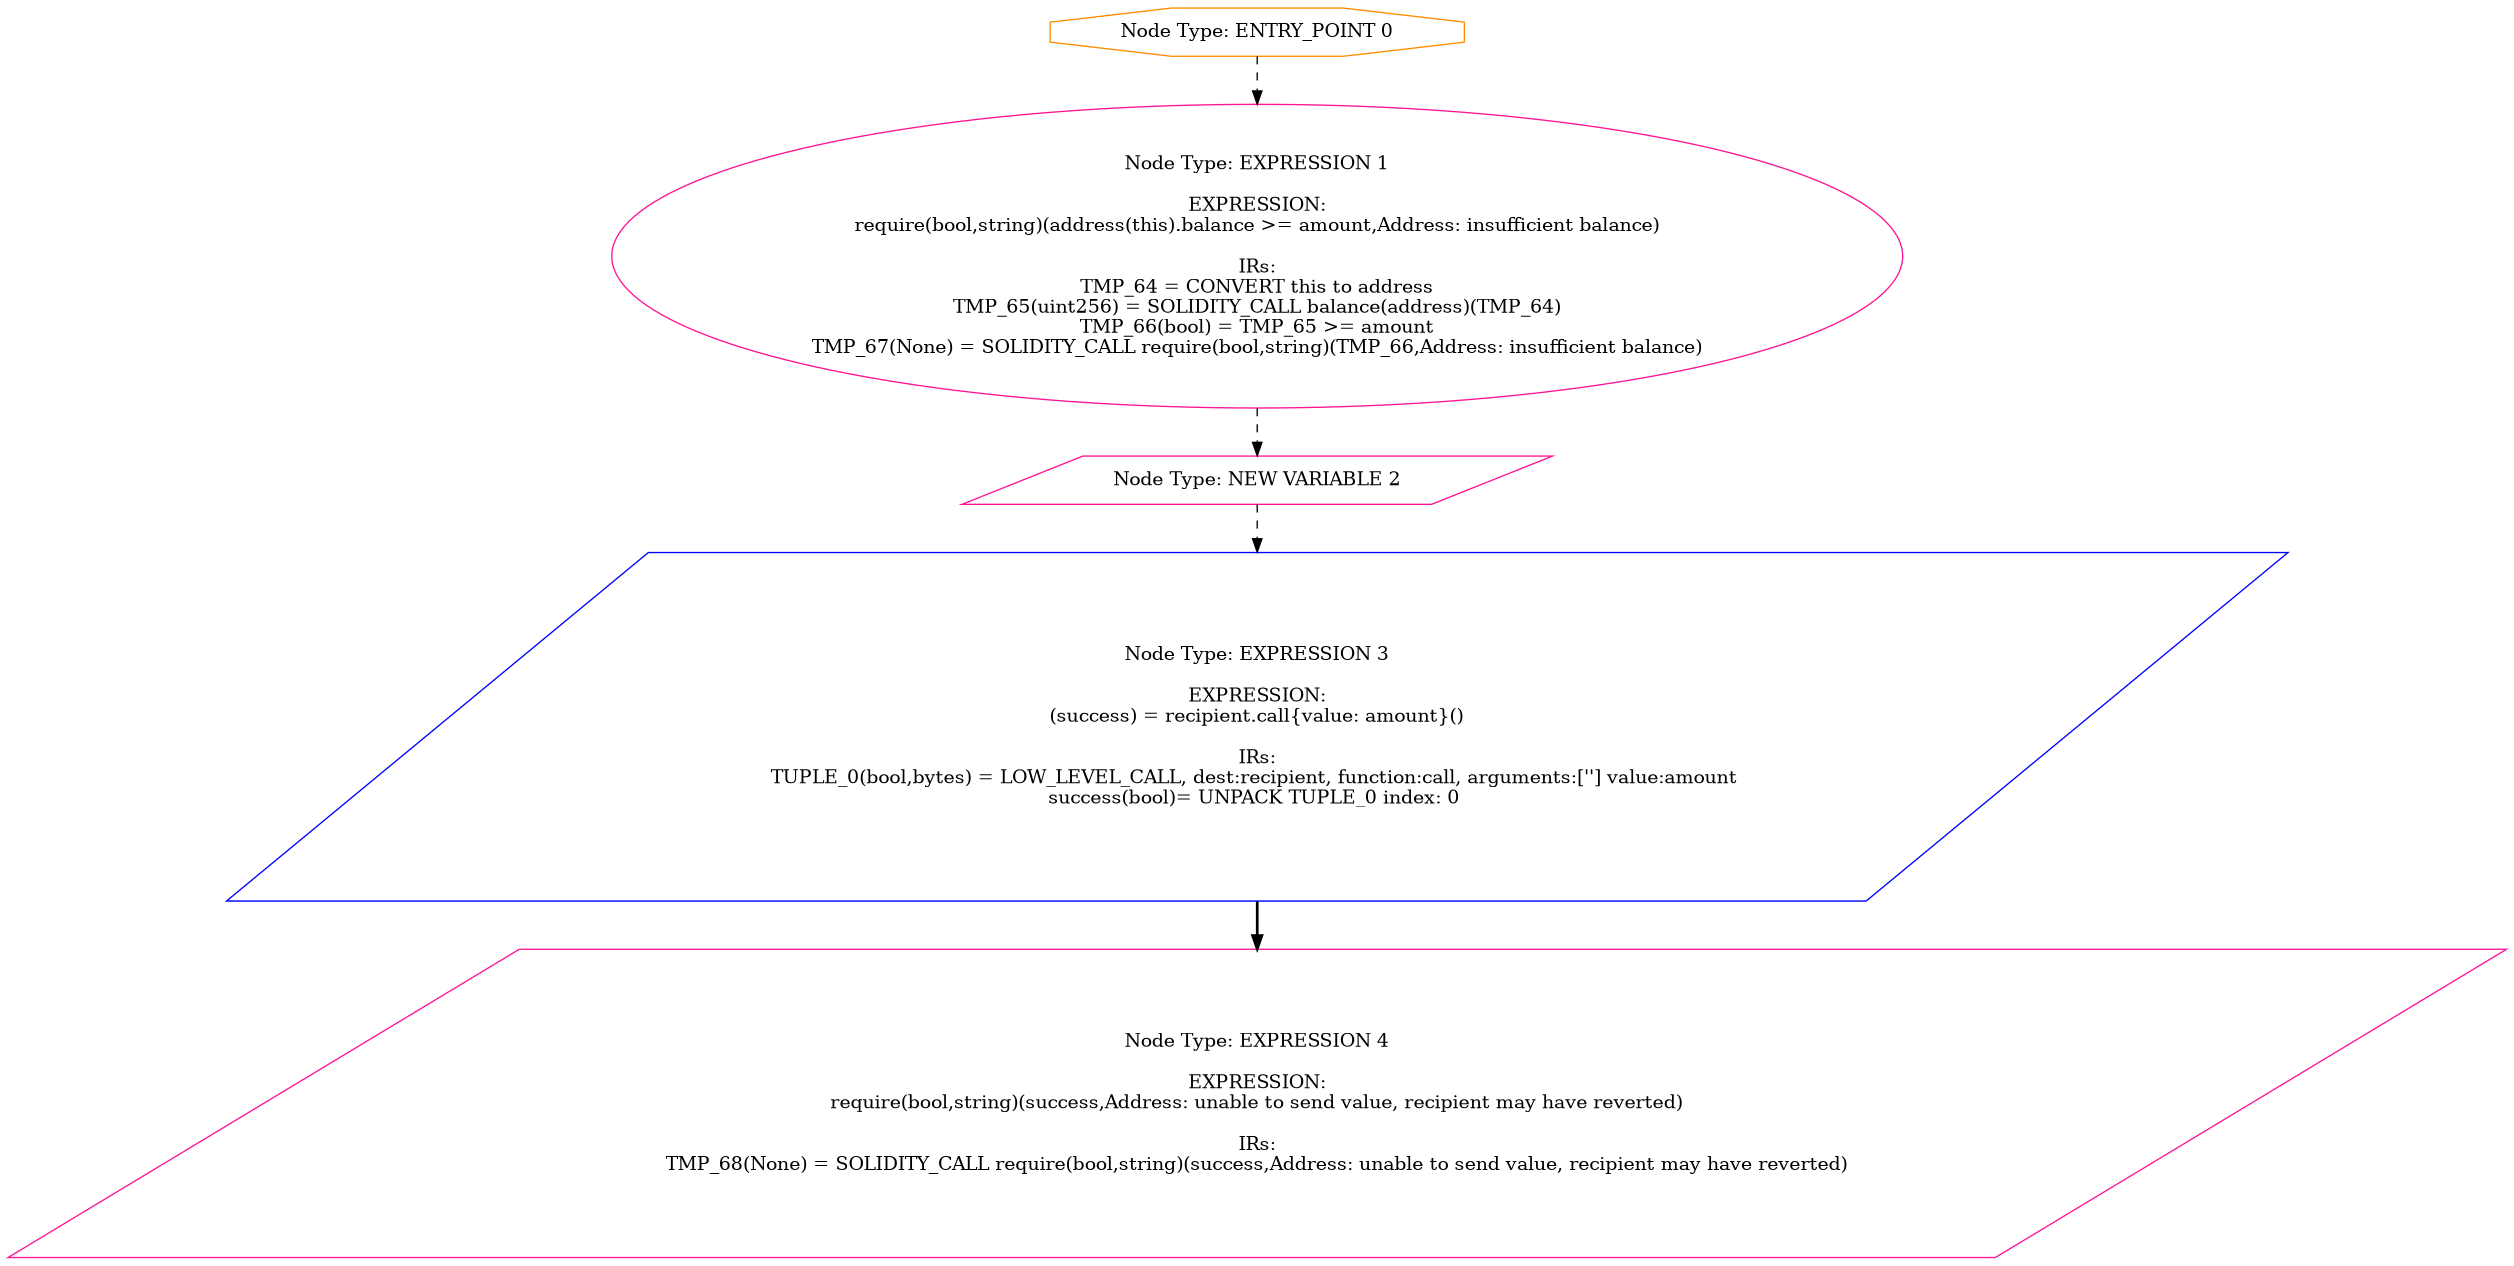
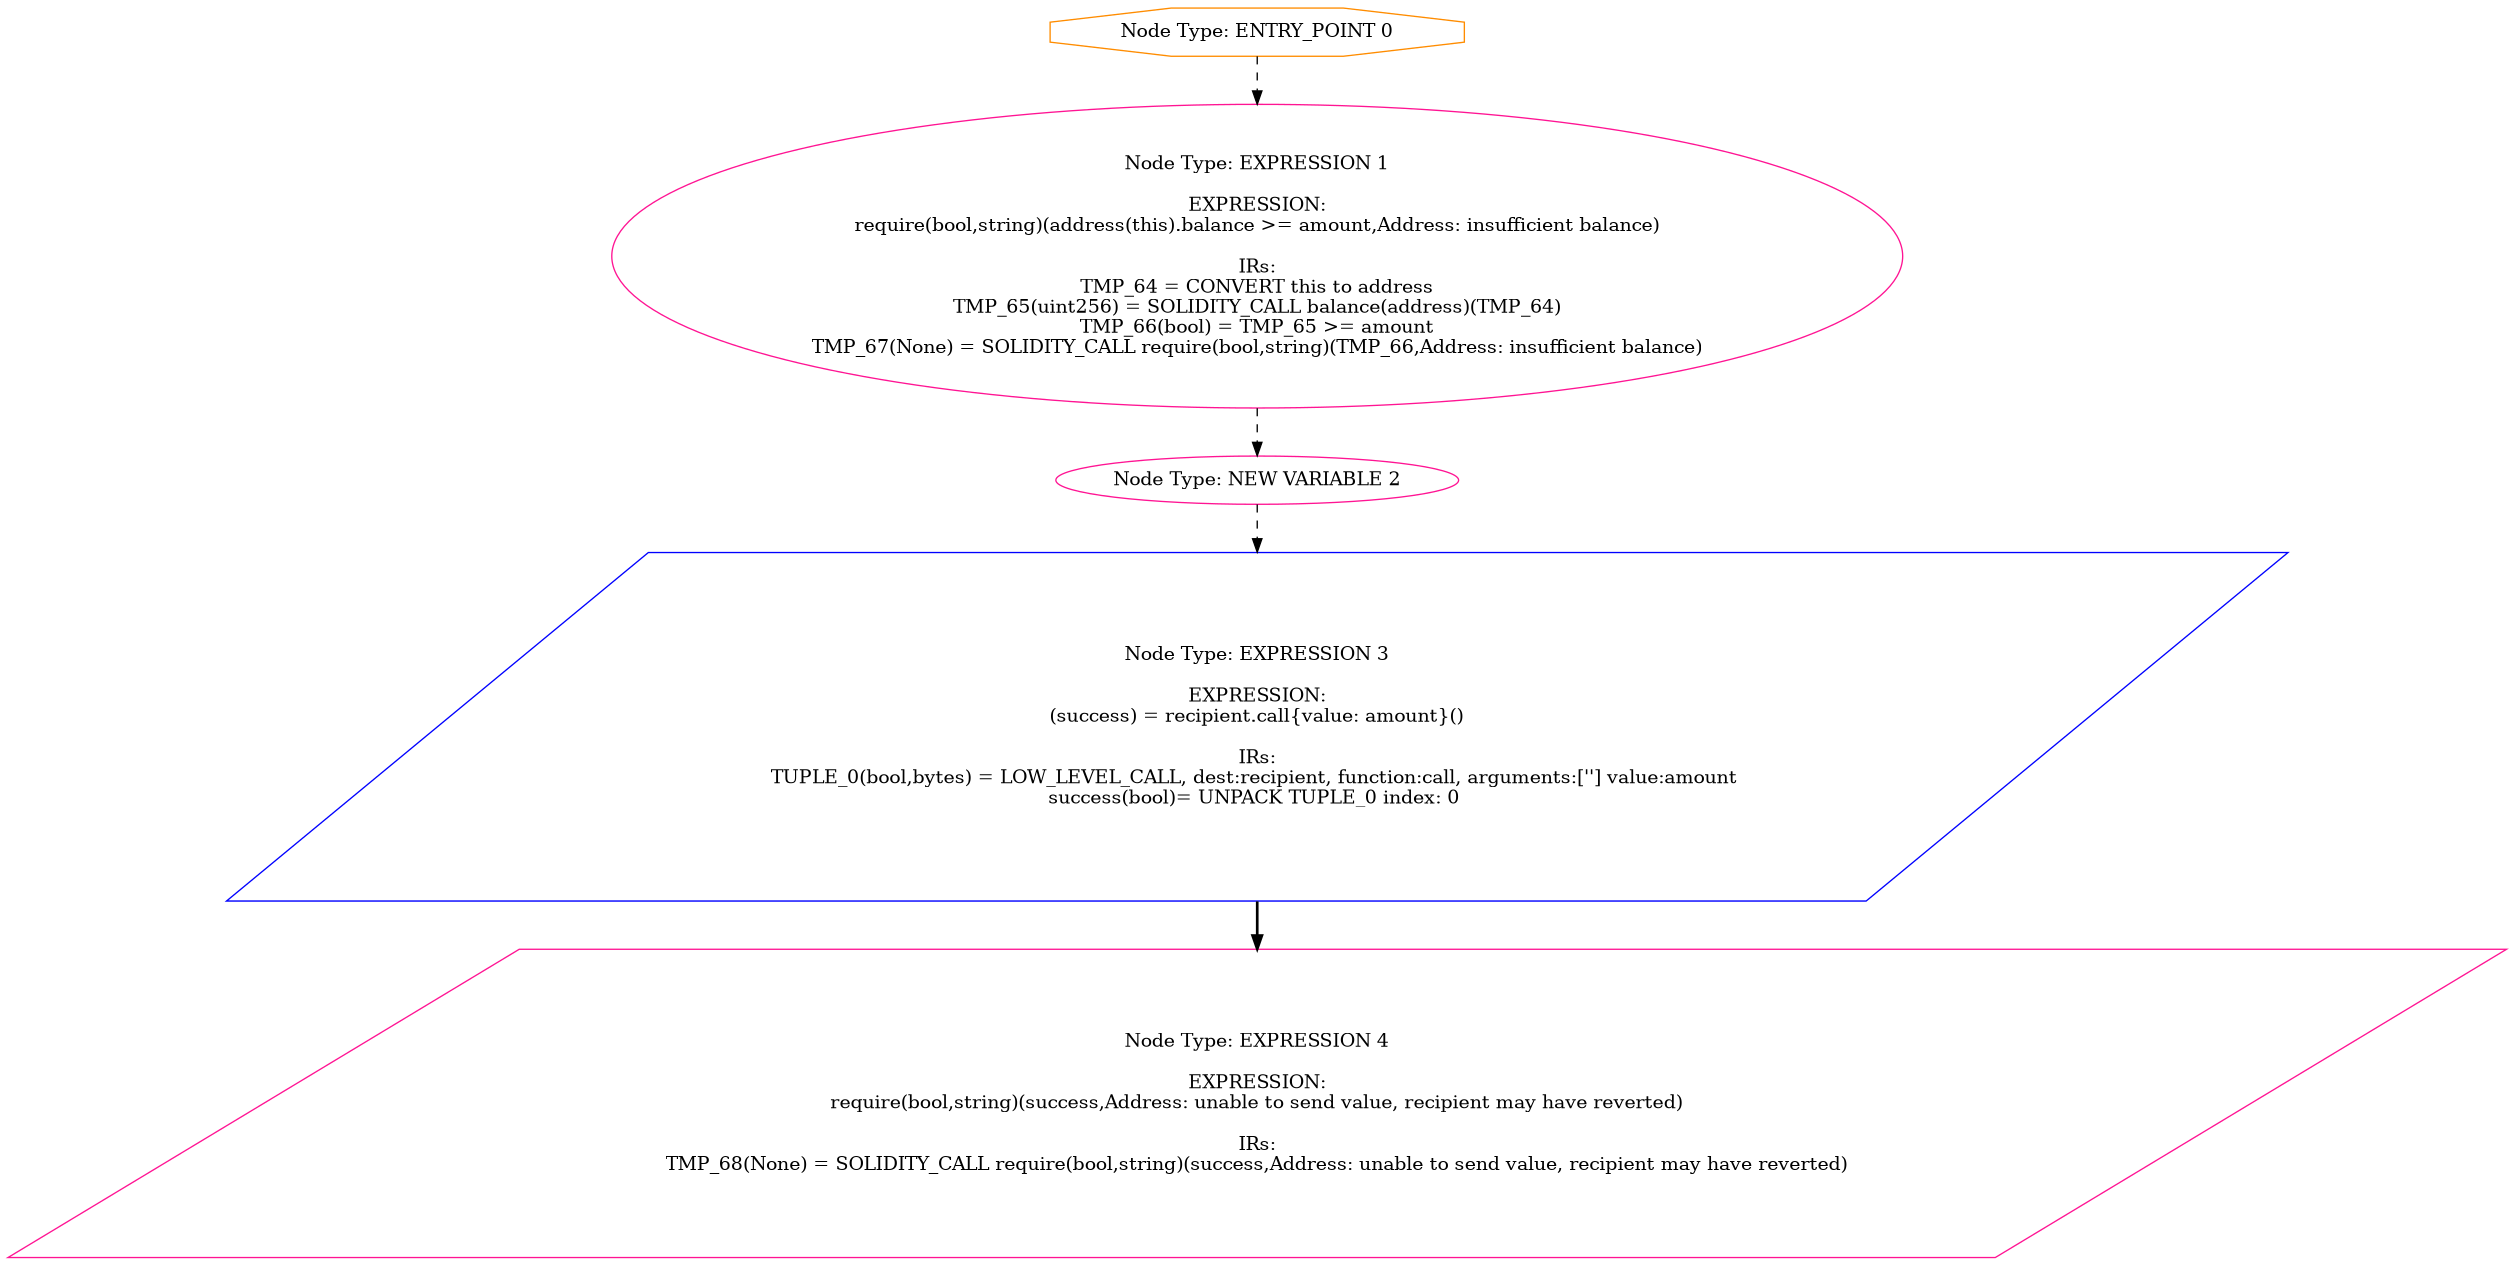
node "Node Type: NEW VARIABLE 2": shape parallelogram -> ellipse
